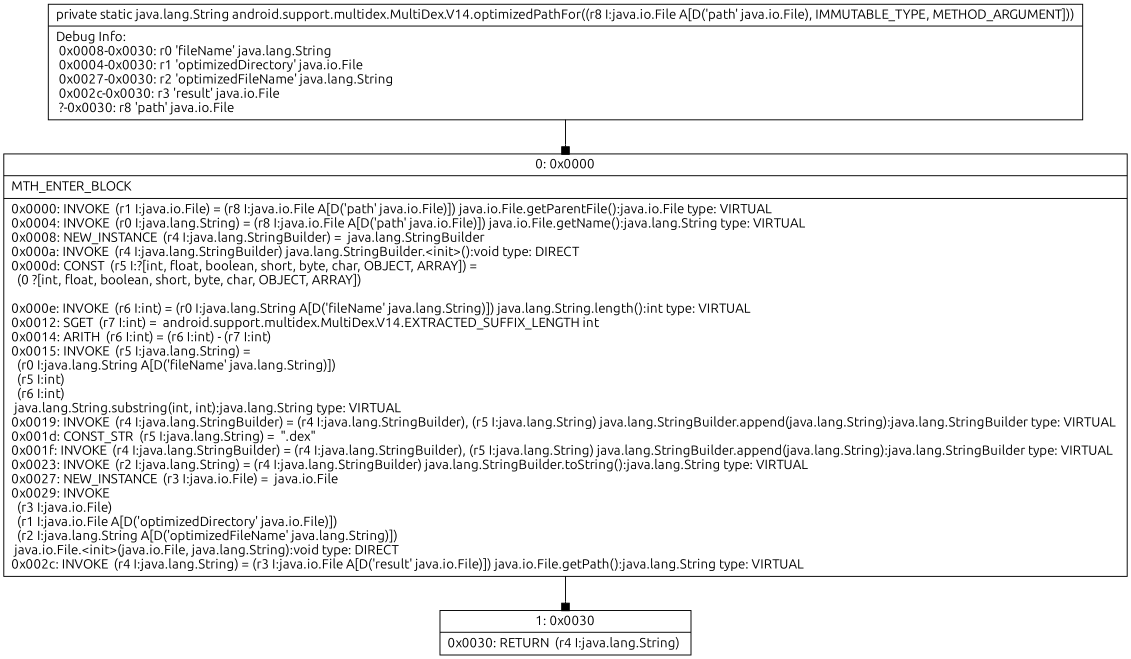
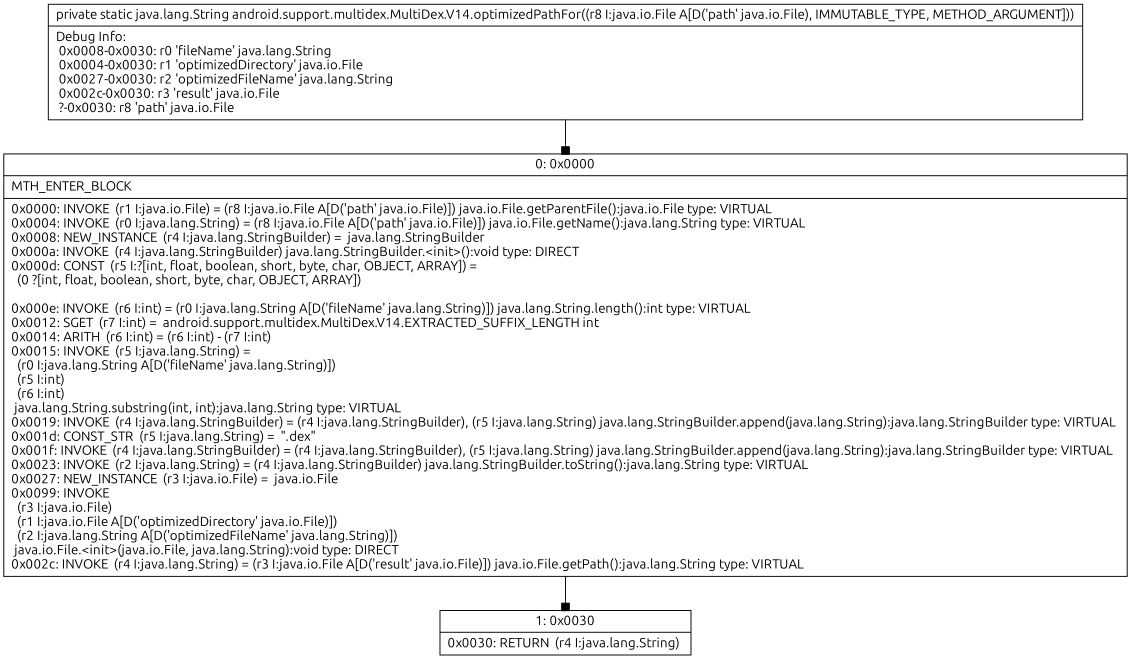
node "0: 0x0000": text "0x0029: INVOKE" -> "0x0099: INVOKE"
